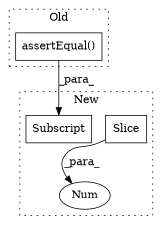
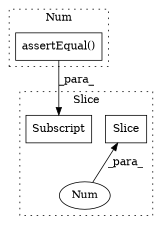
cluster "Old": label "Old" -> "Num"
cluster "New": label "New" -> "Slice"
edge "Slice" -> "Num": reversed
